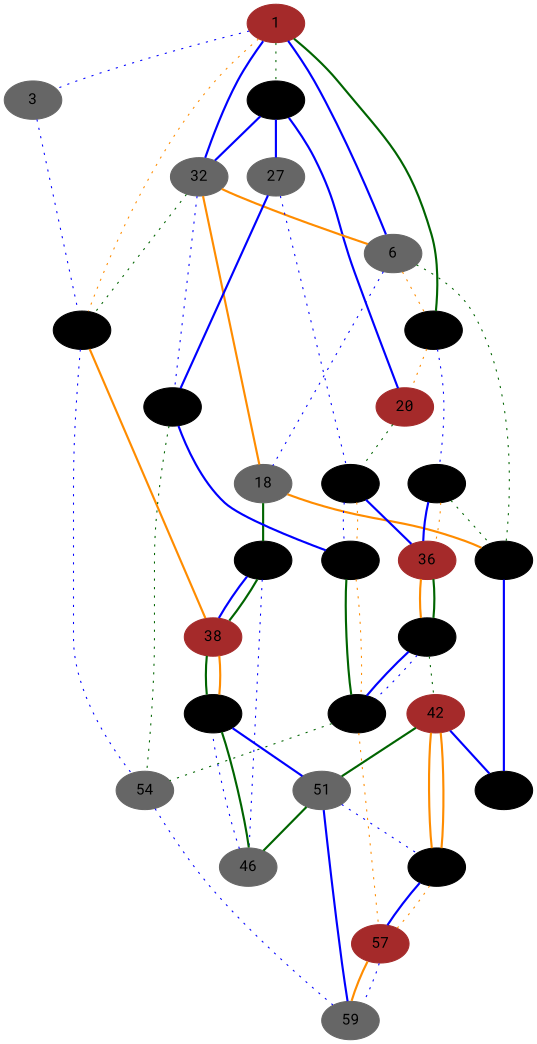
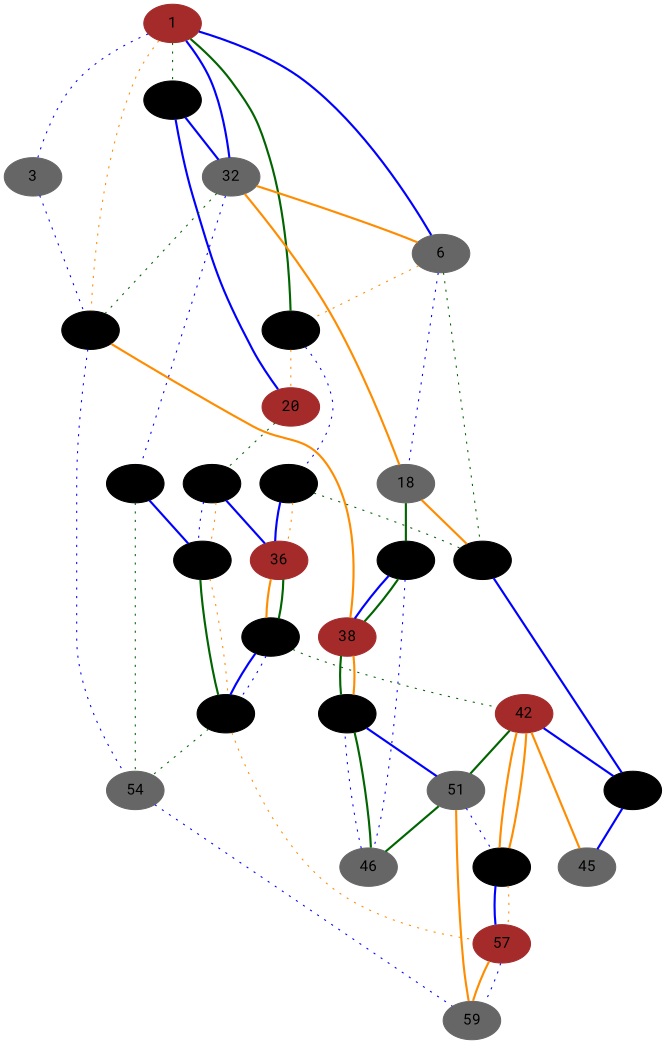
node "27": removed
node "45": added
edge "51" -- "59": color blue -> darkorange
